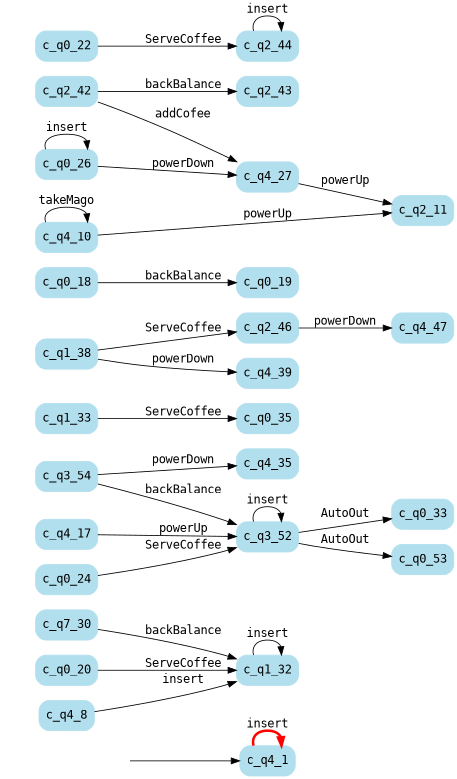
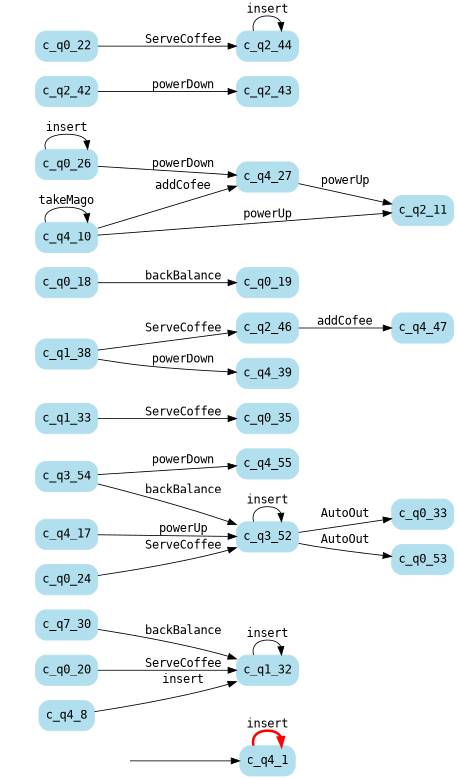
edge "c_q2_42" -> "c_q2_43": label "backBalance" -> "powerDown"
edge "c_q2_42" -> "c_q4_27": now "c_q4_10" -> "c_q4_27"
edge "c_q2_46" -> "c_q4_47": label "powerDown" -> "addCofee"
node "c_q4_35": label "c_q4_35" -> "c_q4_55"
